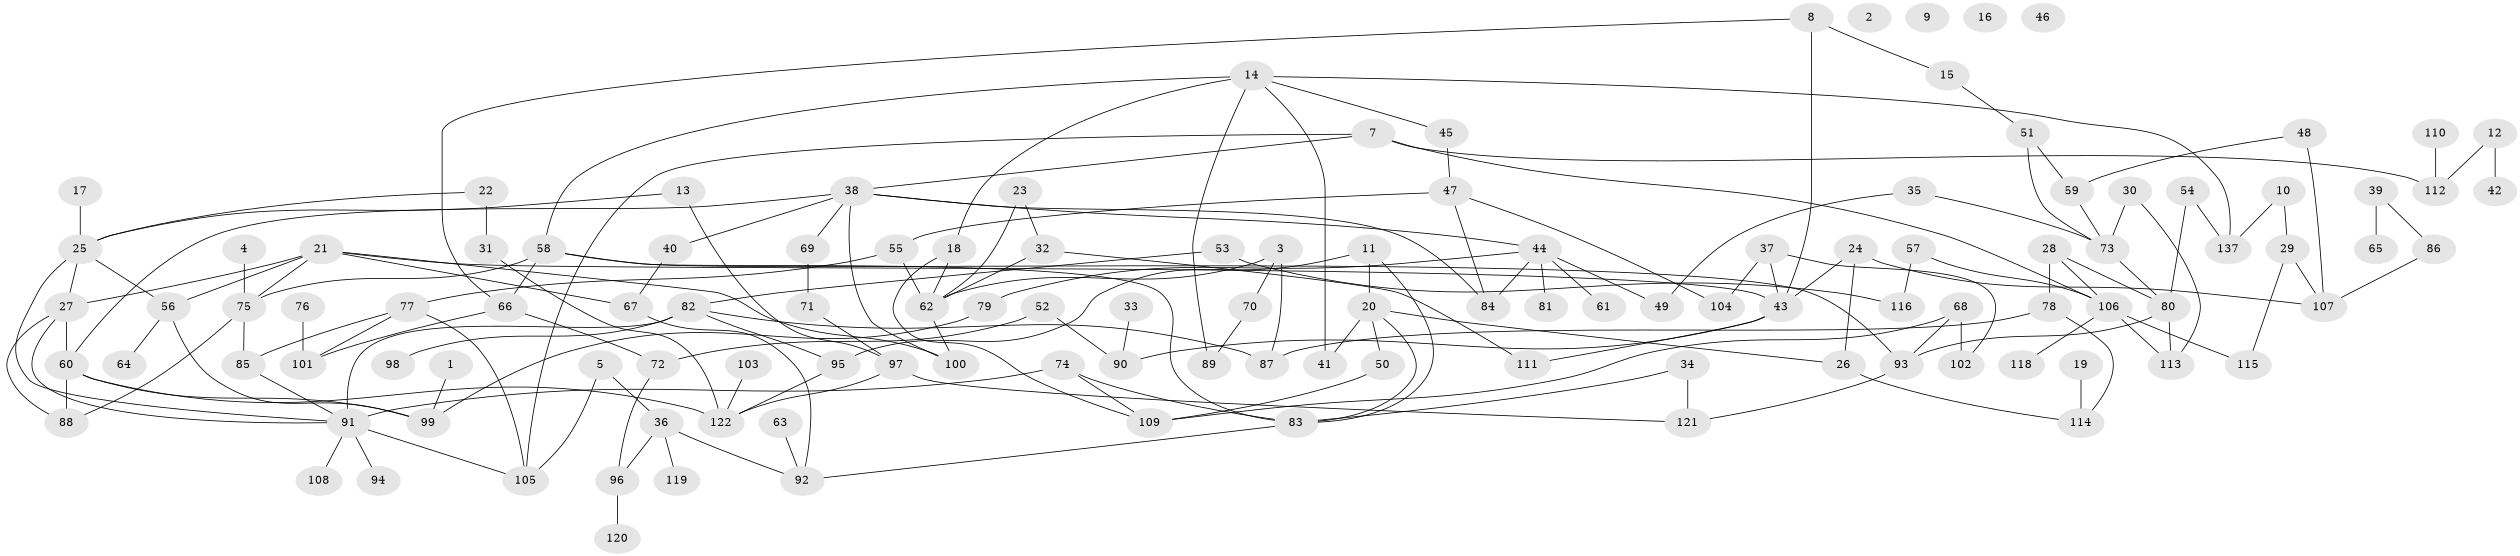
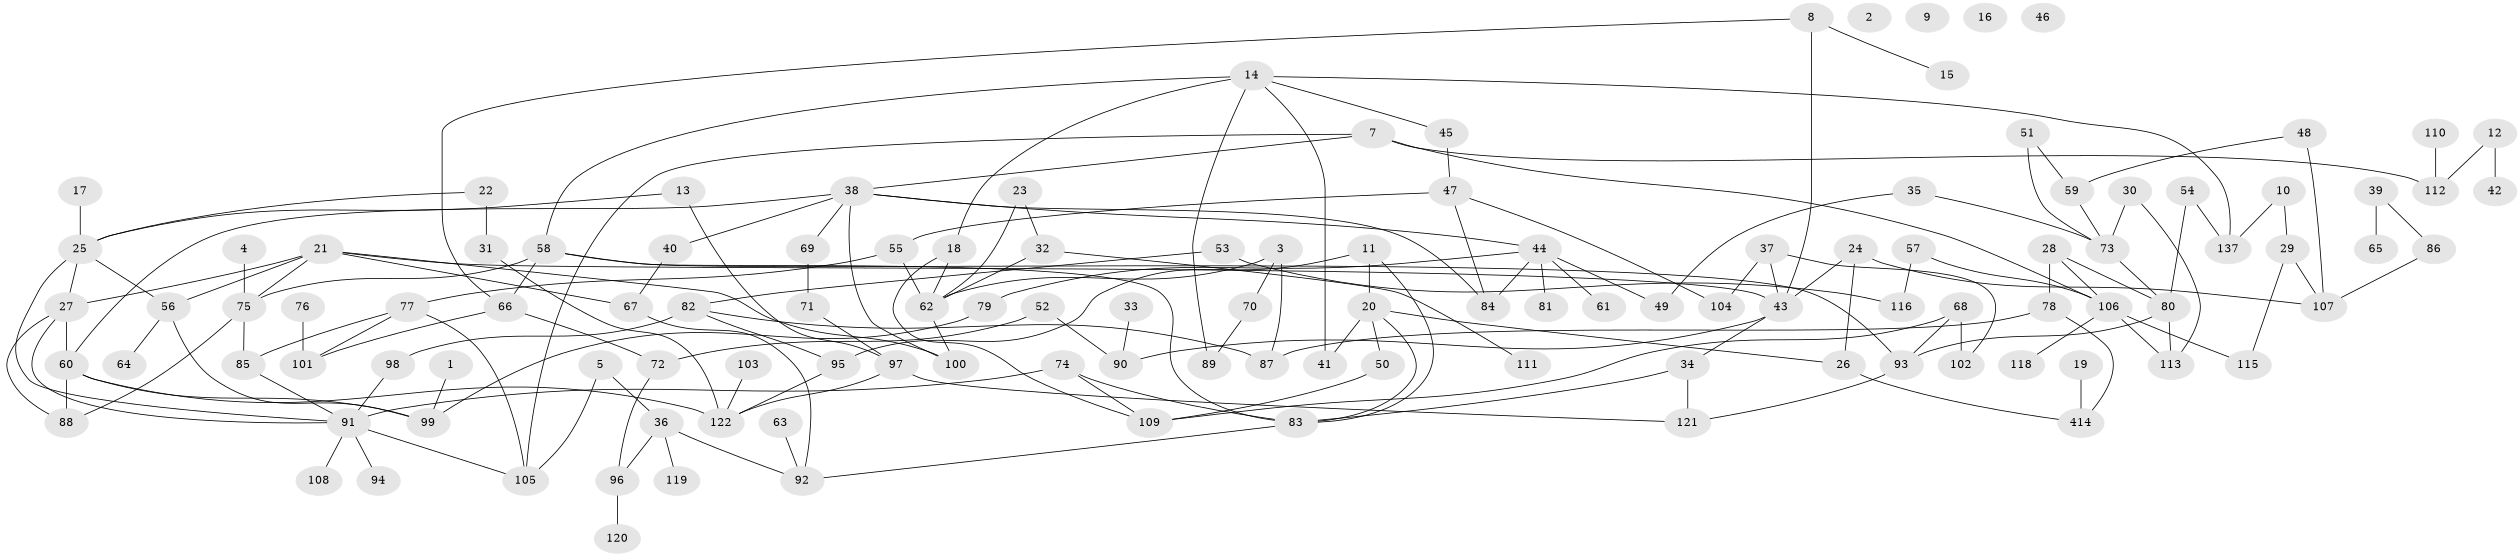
edge "15" -- "51": removed
edge "82" -- "91": now "98" -- "91"
edge "43" -- "111": now "43" -- "34"
node "114": label "114" -> "414"
